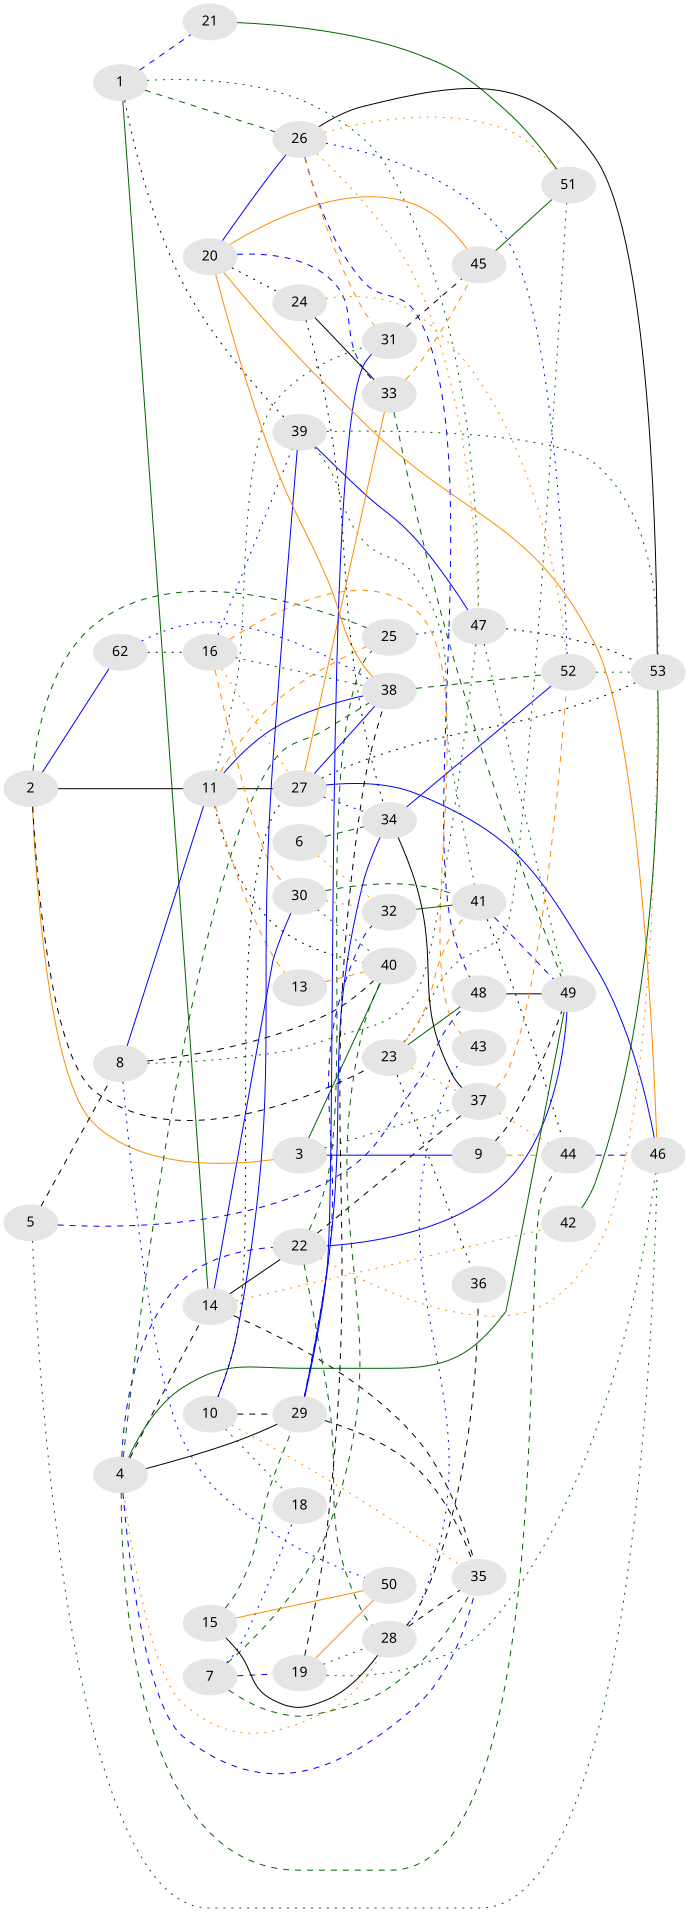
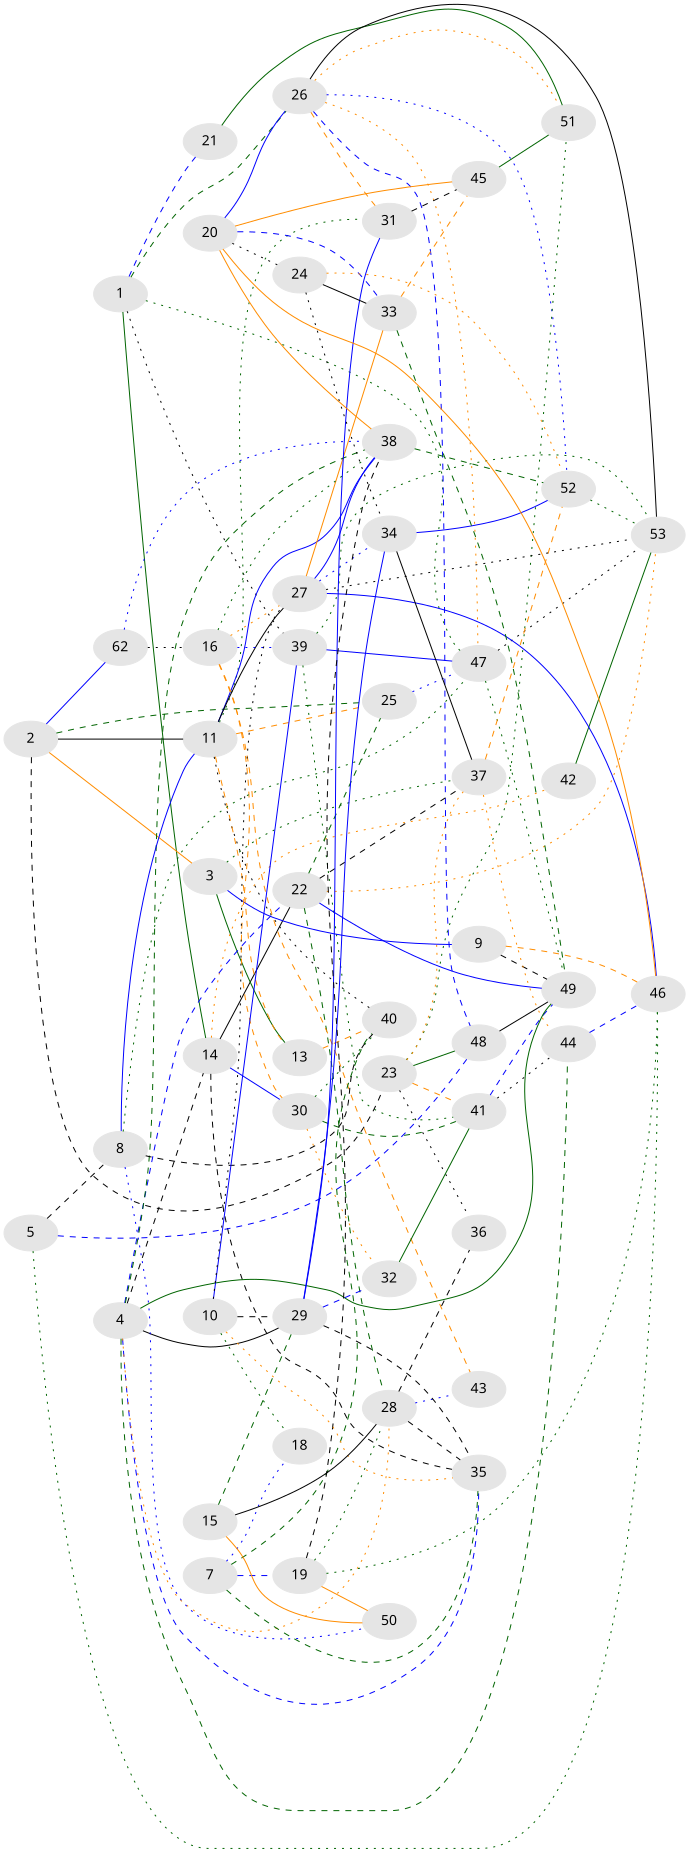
node "6": removed
edge "40" -- "3": now "13" -- "3"
edge "9" -- "44": now "9" -- "46"
